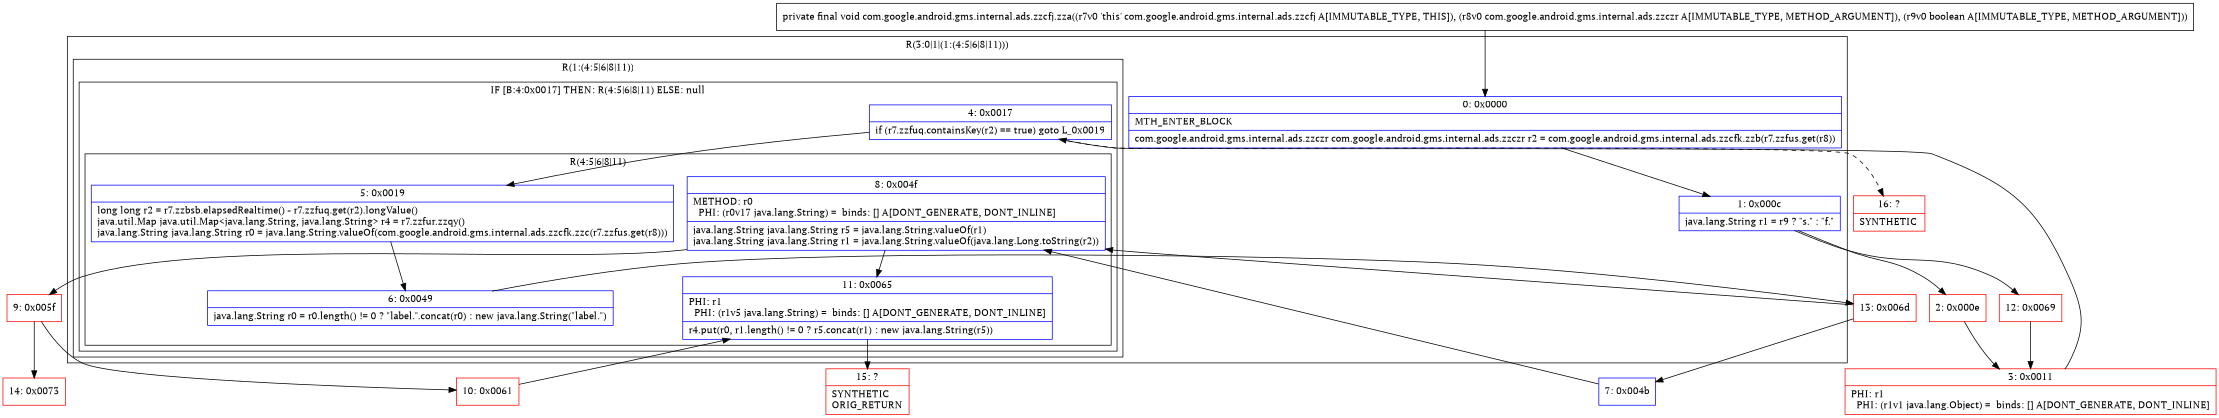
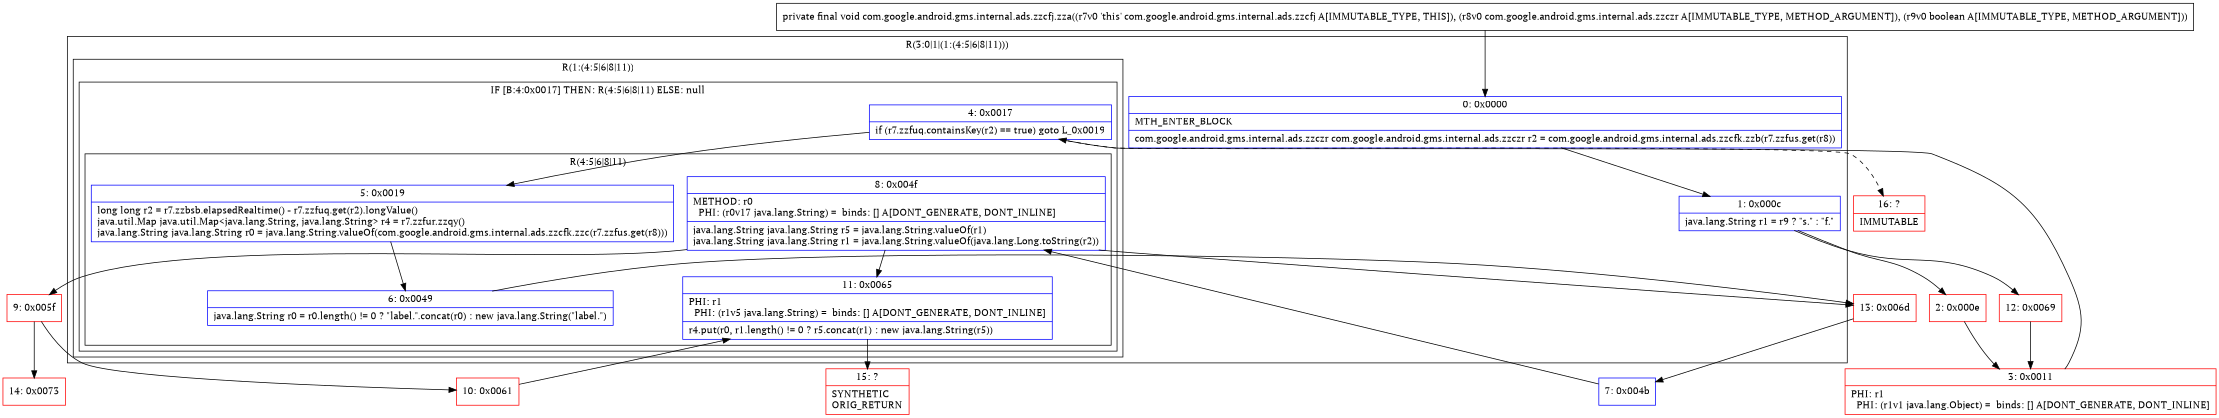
node "16: ?": text "SYNTHETIC" -> "IMMUTABLE"
edge "13: 0x006d" -> "8: 0x004f": reversed
